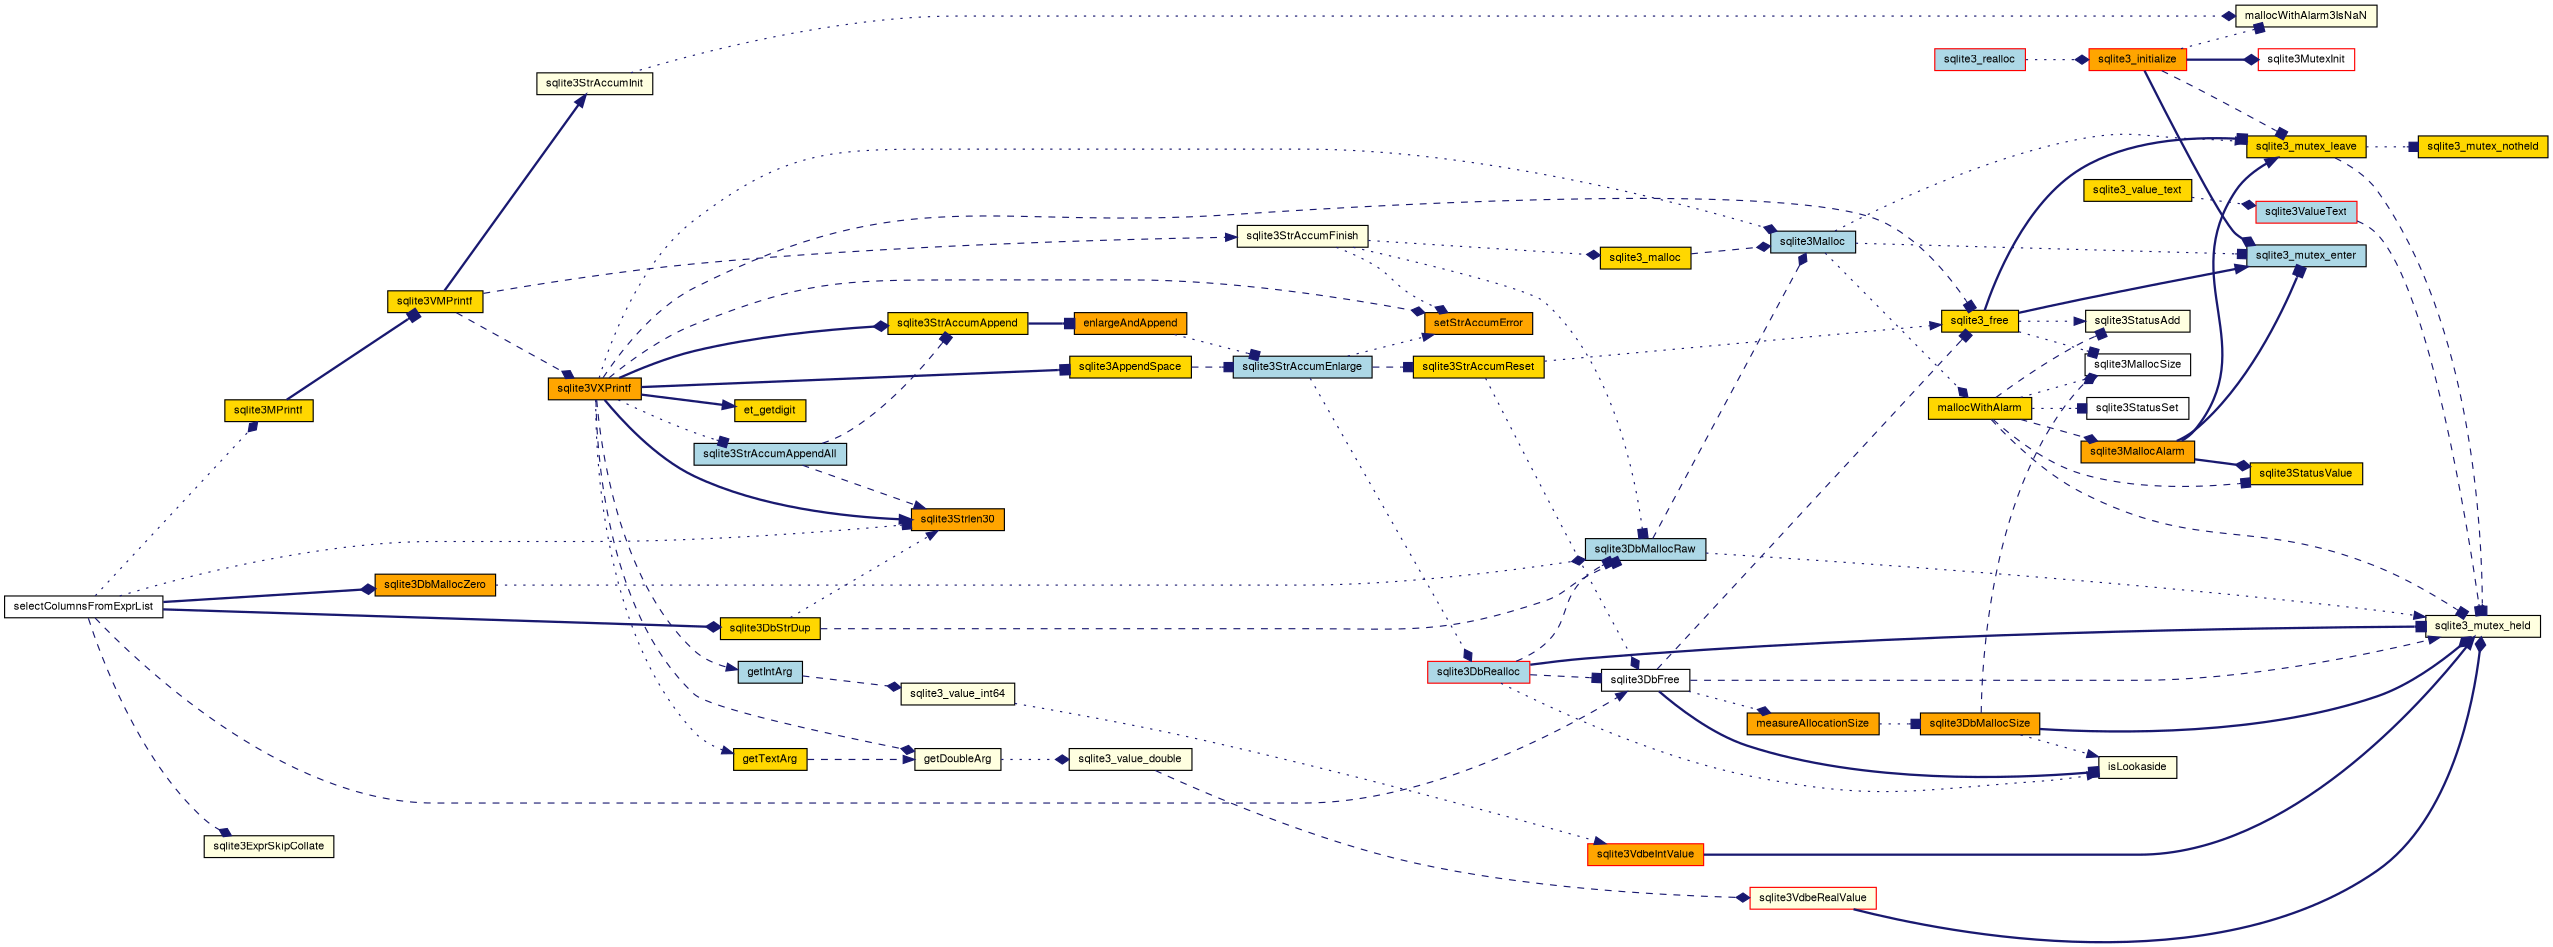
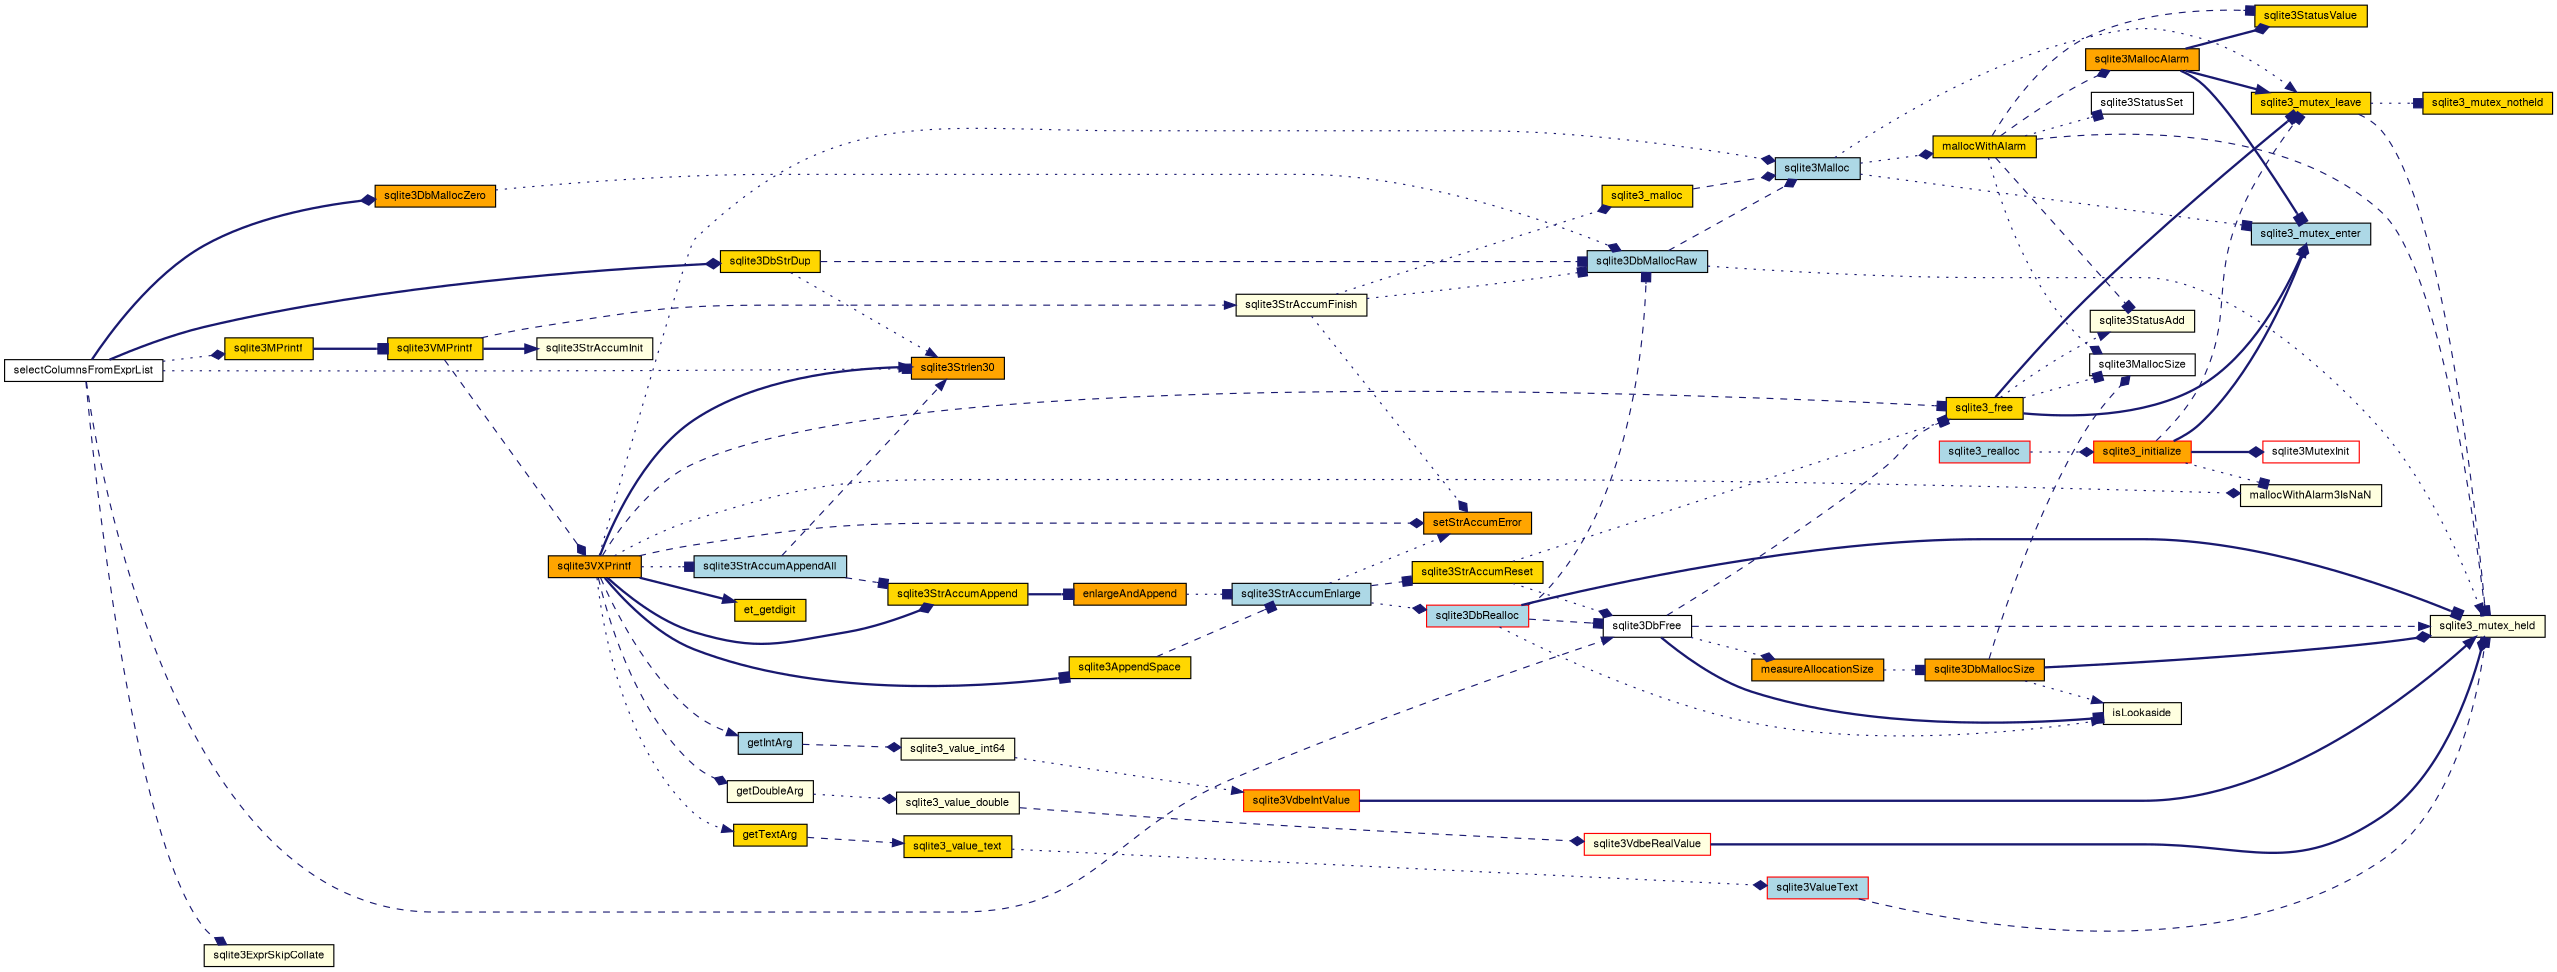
edge "sqlite3StrAccumInit" -> "mallocWithAlarm3IsNaN": now "sqlite3VXPrintf" -> "mallocWithAlarm3IsNaN"
edge "getTextArg" -> "getDoubleArg": now "getTextArg" -> "sqlite3_value_text"
